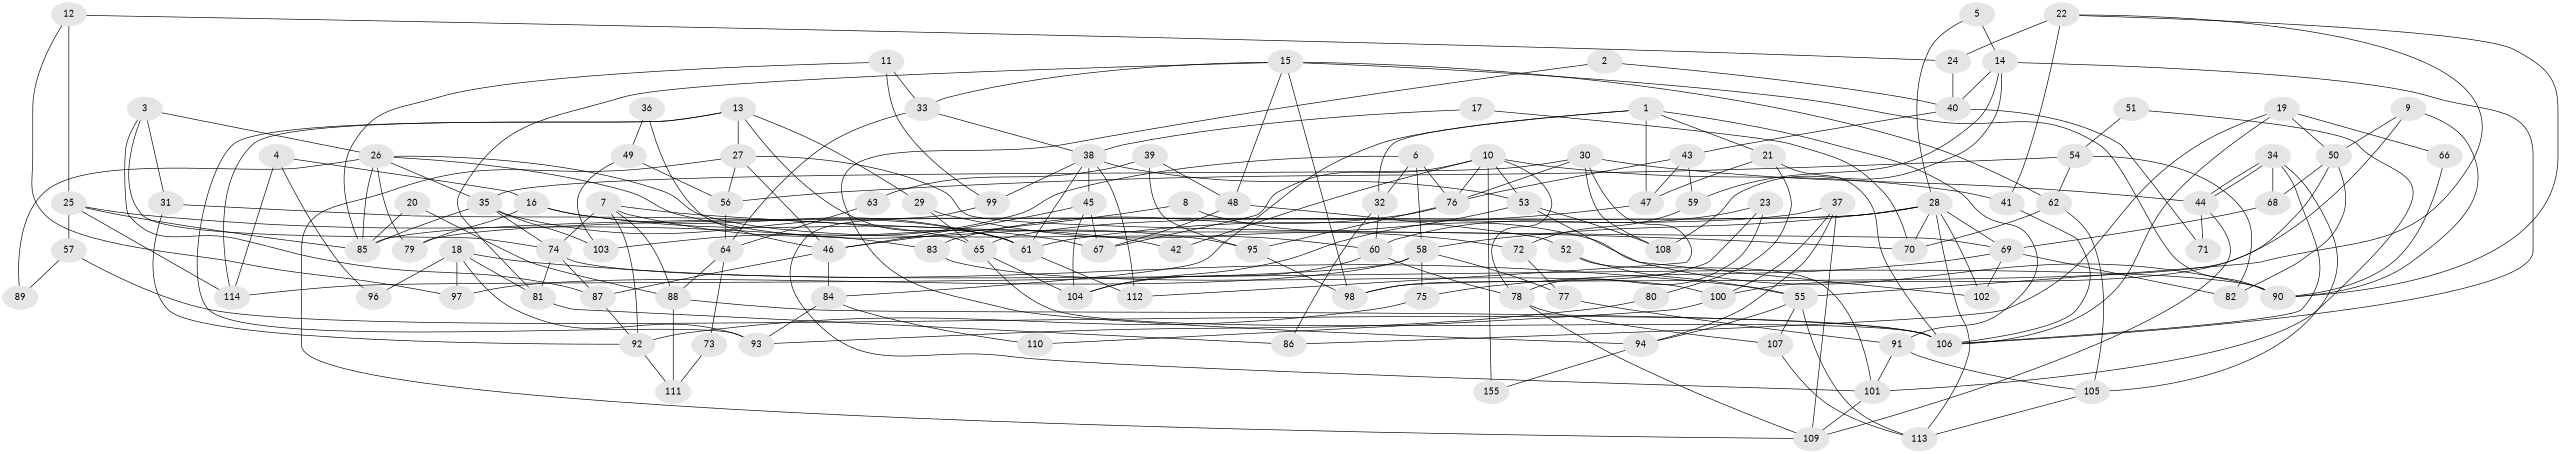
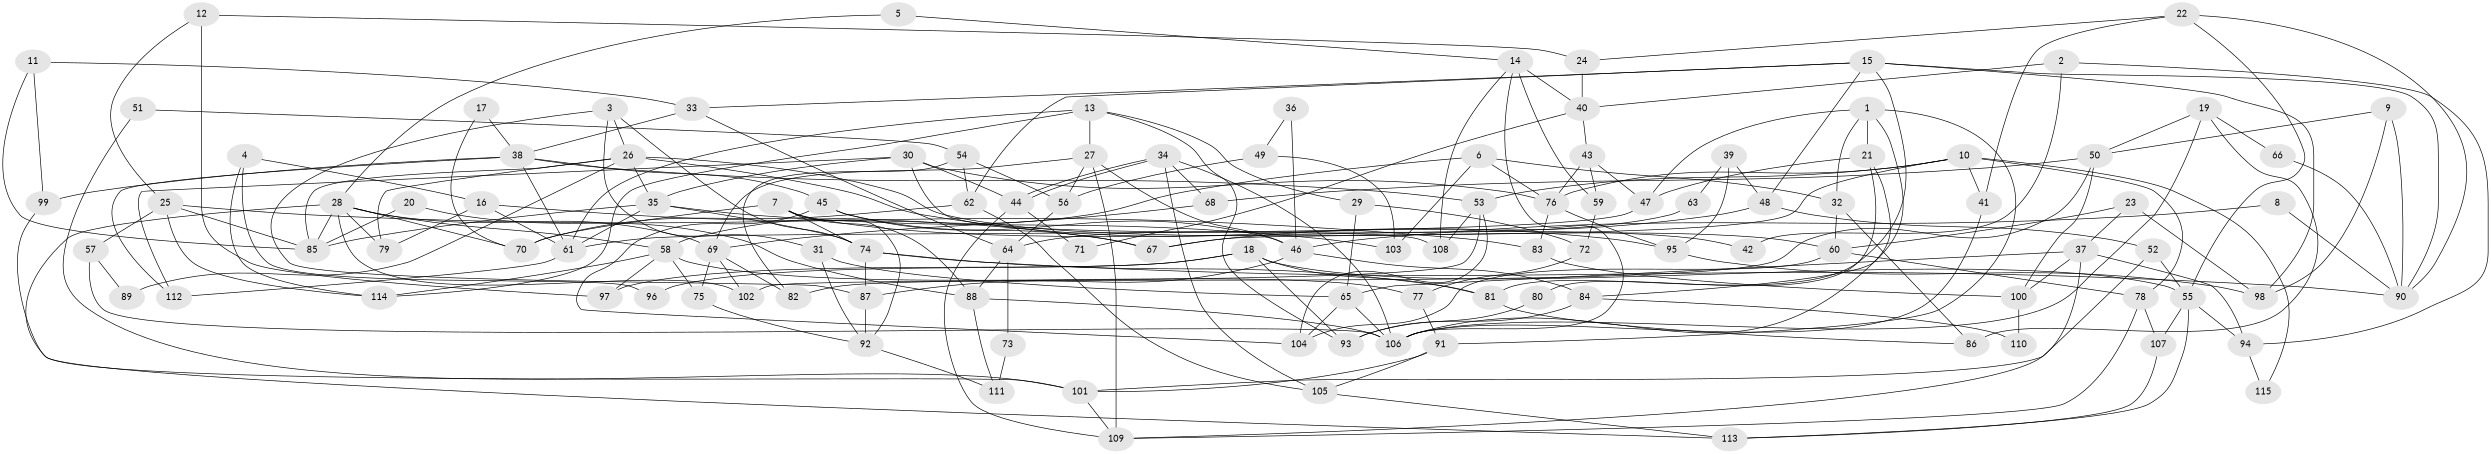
edge "10" -- "42": now "2" -- "42"
edge "23" -- "78": now "23" -- "37"
node "155": label "155" -> "115"
